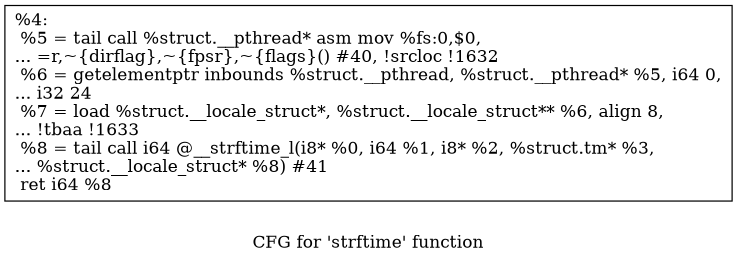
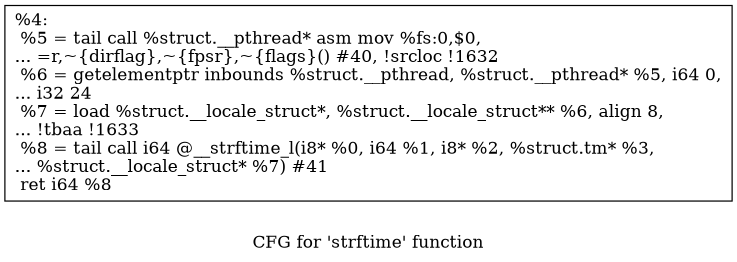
node "%4:": text "... %struct.__locale_struct* %8) #41" -> "... %struct.__locale_struct* %7) #41"
